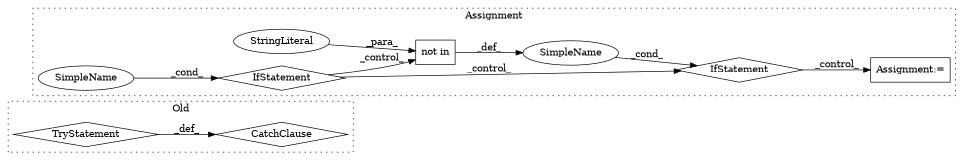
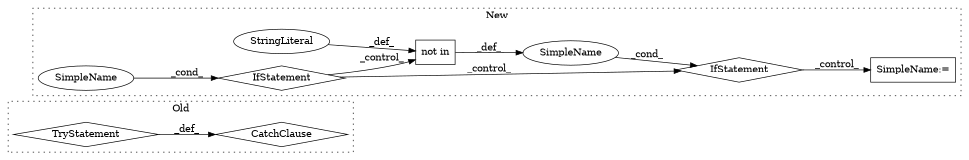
cluster "Assignment": label "Assignment" -> "New"
edge "StringLiteral" -> "not in": label "_para_" -> "_def_"
node "Assignment:=": label "Assignment:=" -> "SimpleName:="
